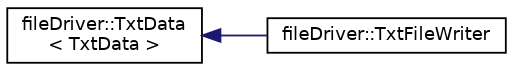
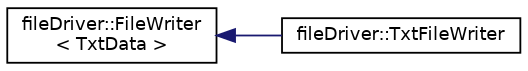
node "fileDriver::TxtData < TxtData >": label "fileDriver::TxtData < TxtData >" -> "fileDriver::FileWriter < TxtData >"
